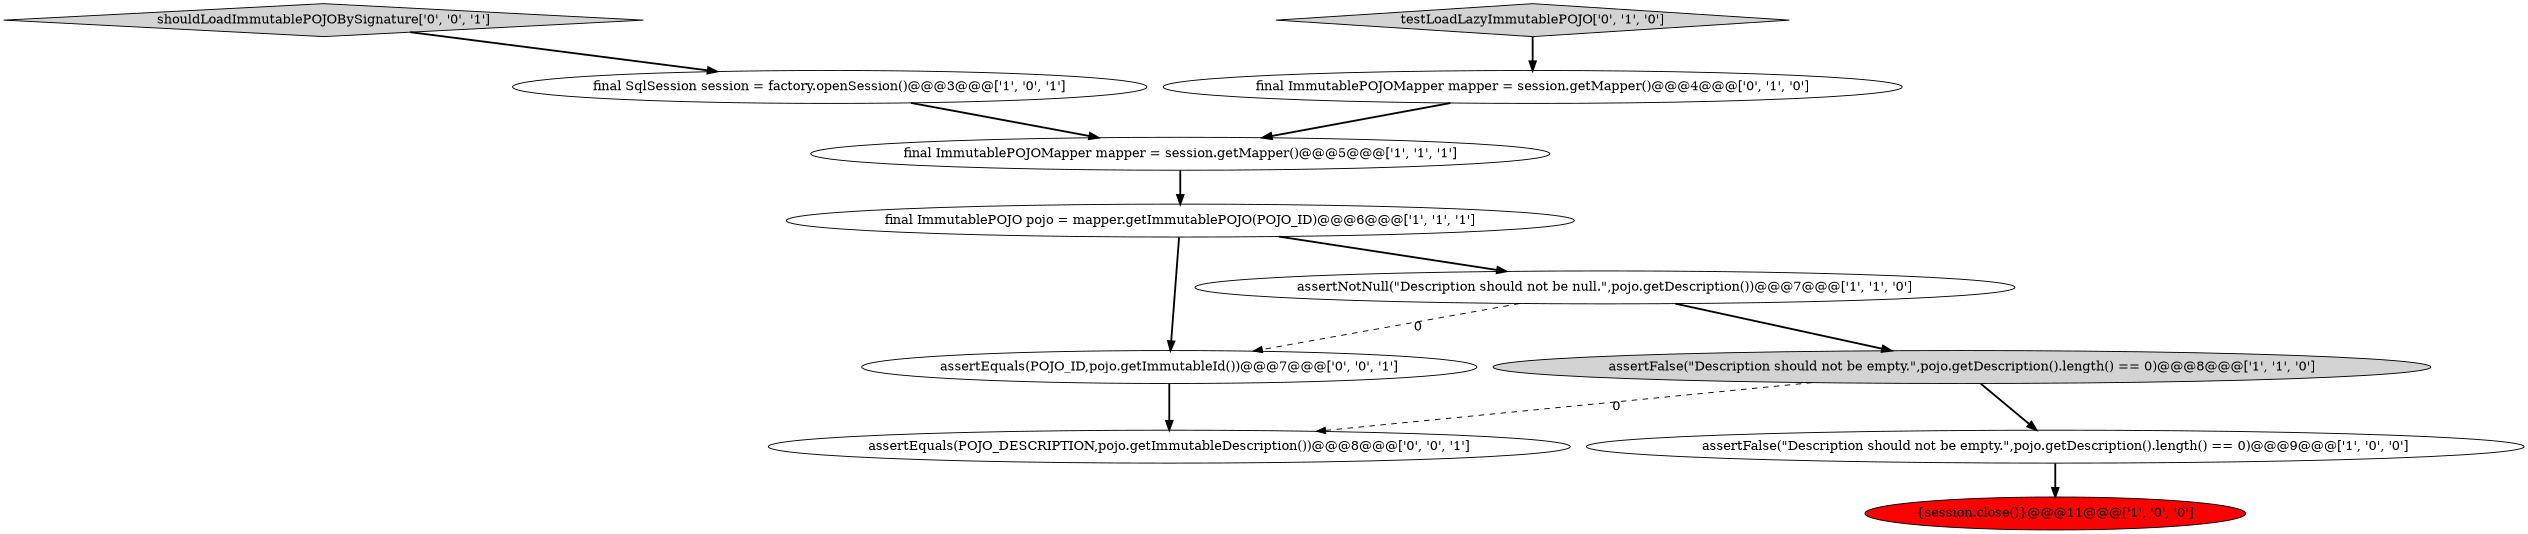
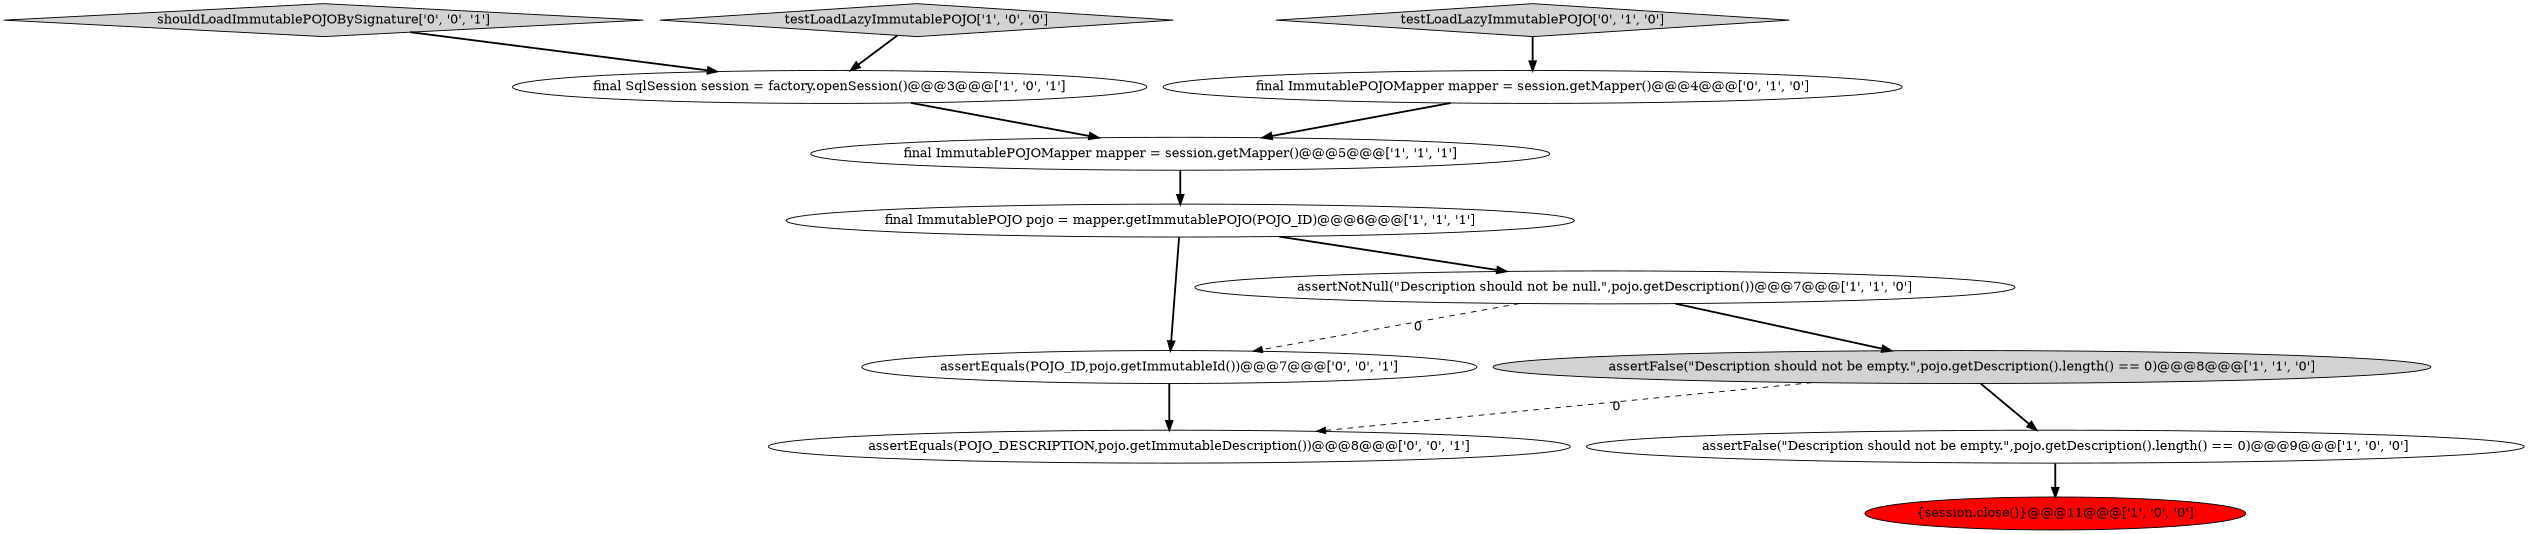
node "testLoadLazyImmutablePOJO['1', '0', '0']": added
